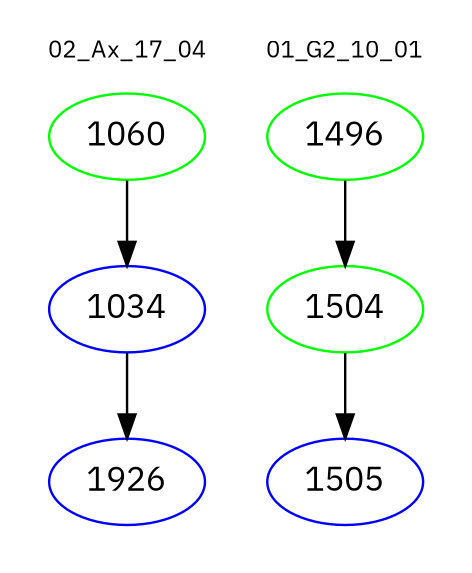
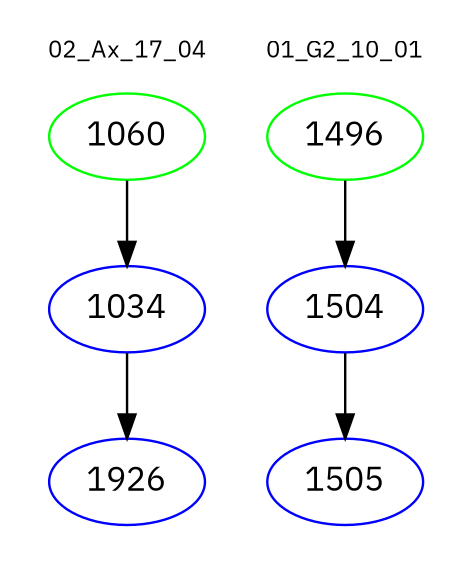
node "1504": color green -> blue
